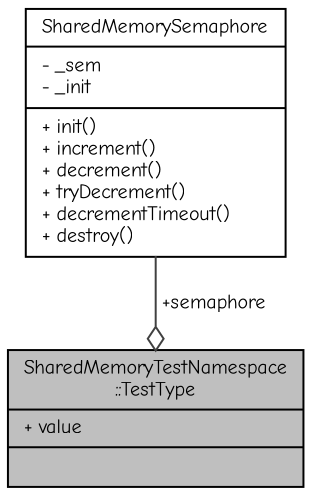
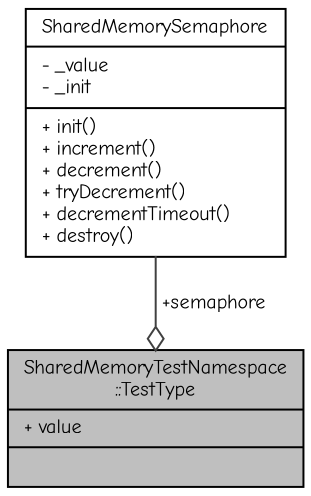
node "SharedMemorySemaphore": text "- _sem" -> "- _value"
